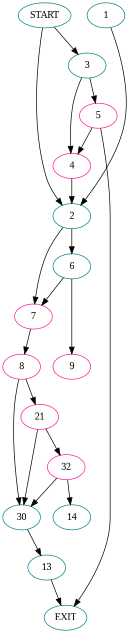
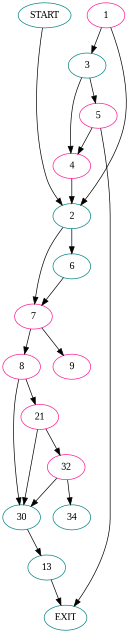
node "1": color teal -> deeppink
edge "START" -> "3": now "1" -> "3"
edge "6" -> "9": now "7" -> "9"
node "14": label "14" -> "34"
